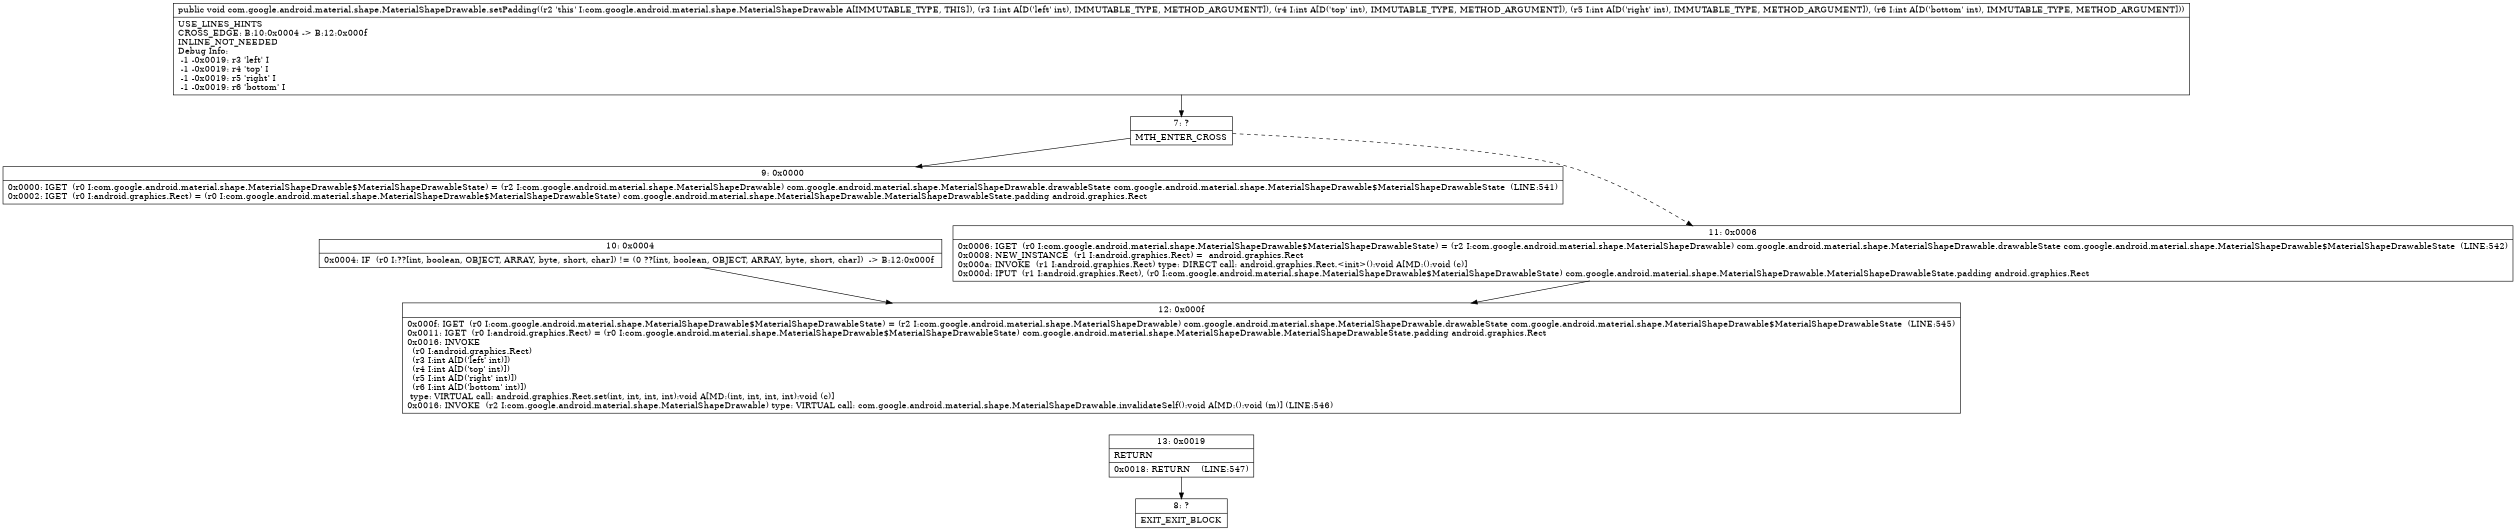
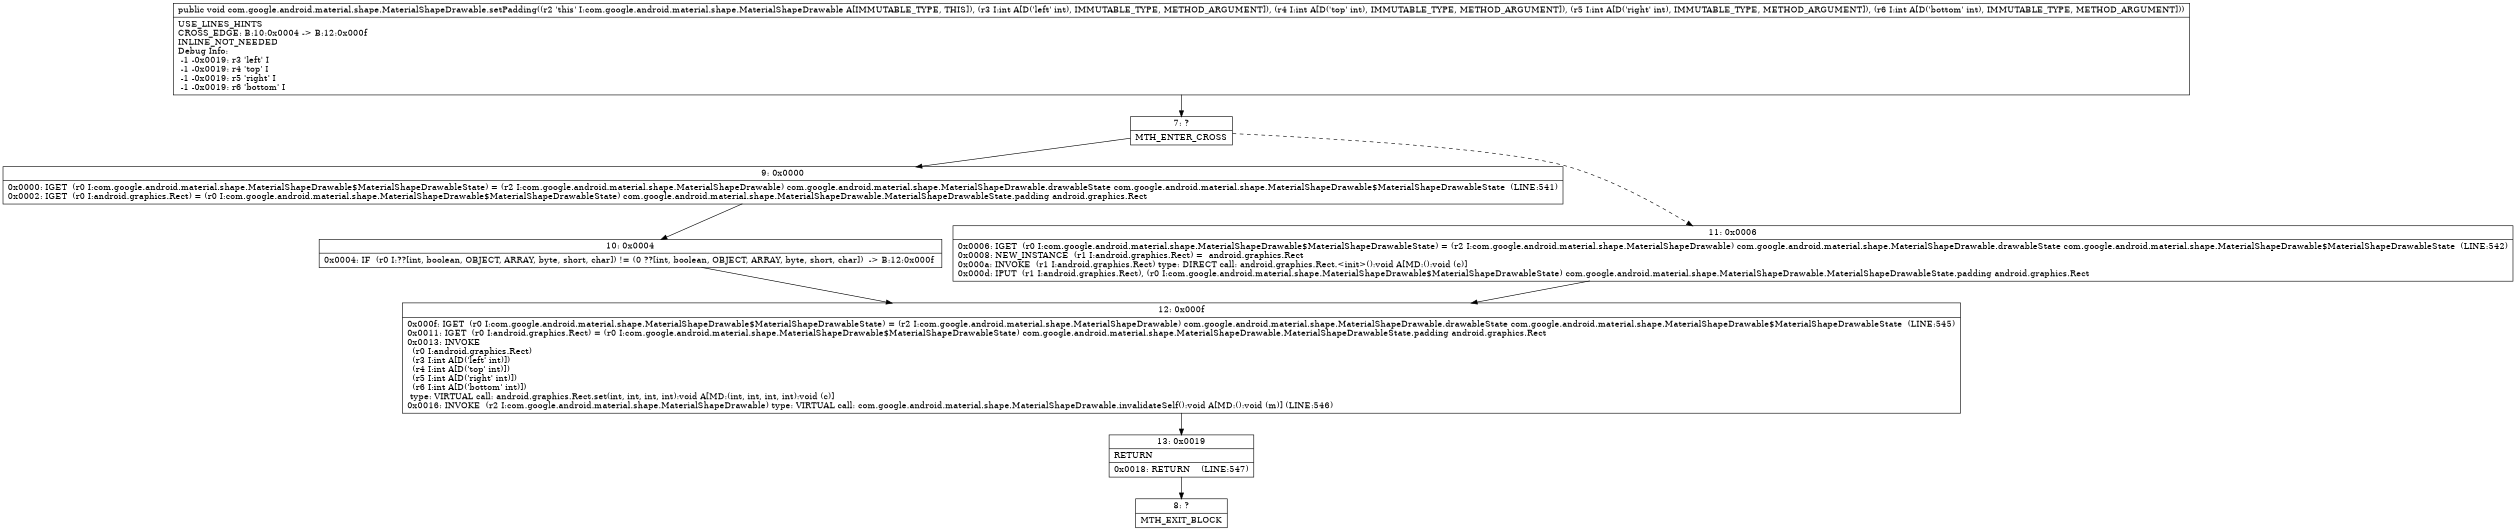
edge "9: 0x0000" -> "10: 0x0004": added
node "12: 0x000f": text "0x0016: INVOKE" -> "0x0013: INVOKE"
edge "12: 0x000f" -> "13: 0x0019": added
node "8: ?": text "EXIT_EXIT_BLOCK" -> "MTH_EXIT_BLOCK"
